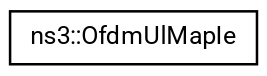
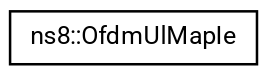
node "ns3::OfdmUlMapIe": label "ns3::OfdmUlMapIe" -> "ns8::OfdmUlMapIe"
